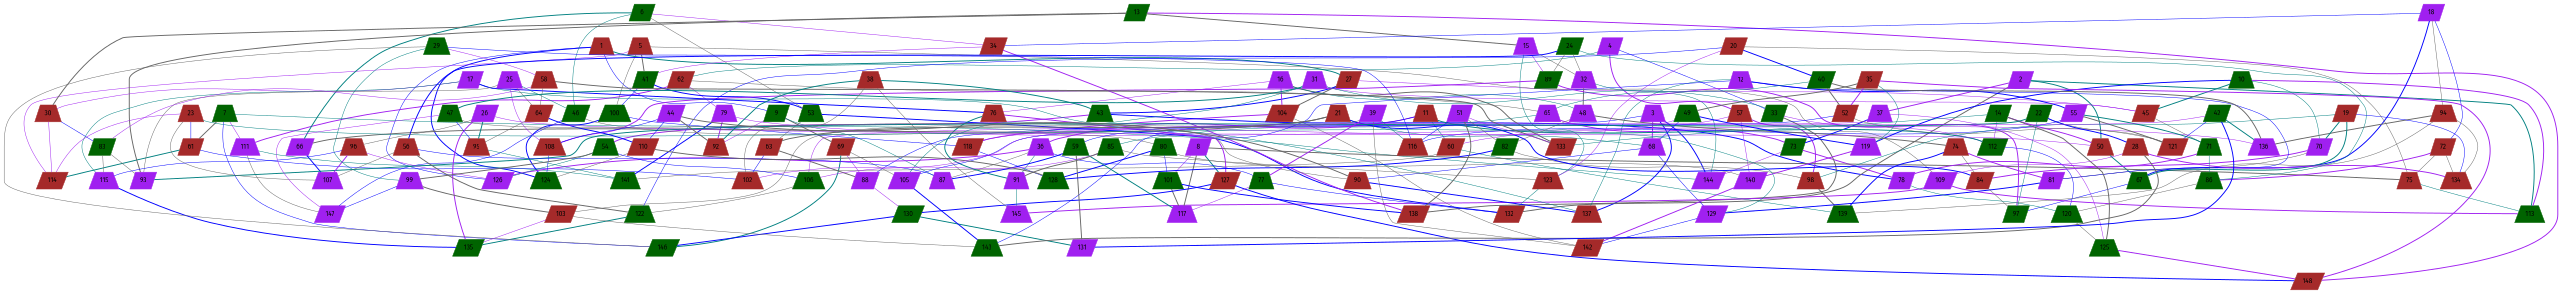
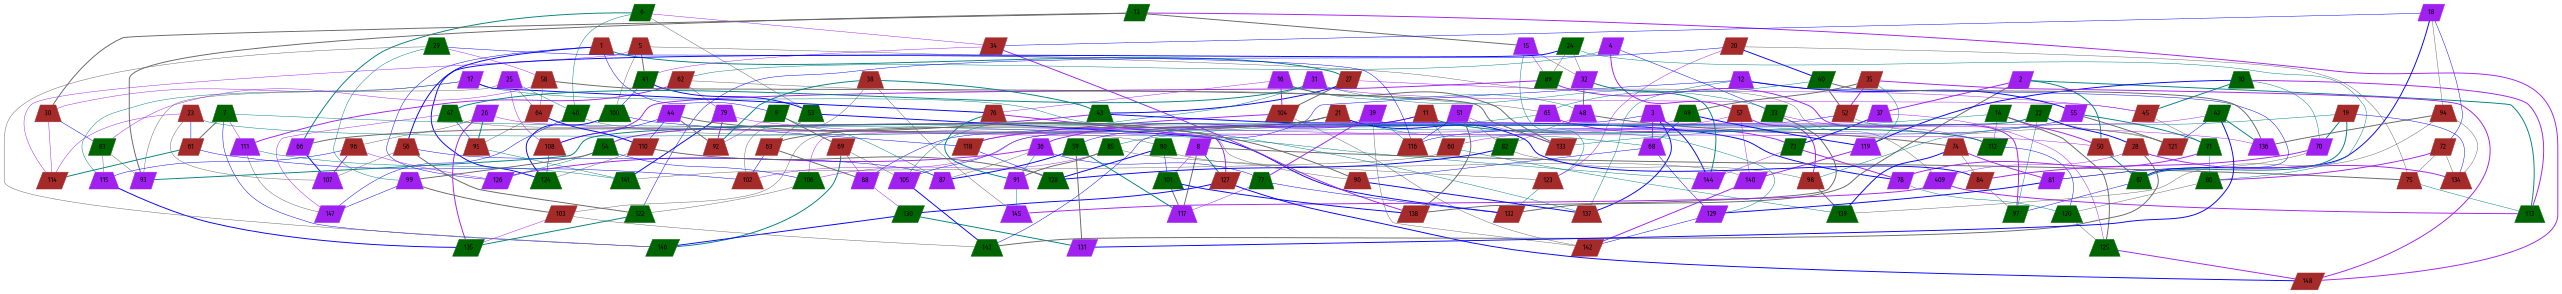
node "32": shape trapezium -> parallelogram
edge "32" -- "144": style solid -> bold
node "109": label "109" -> "409"
